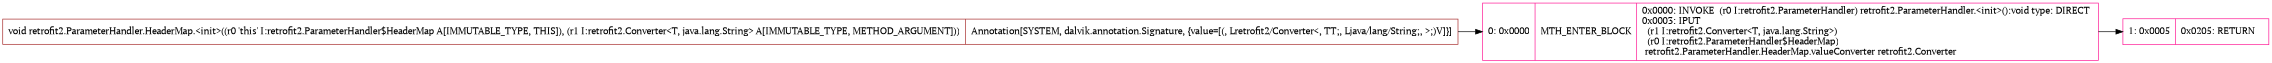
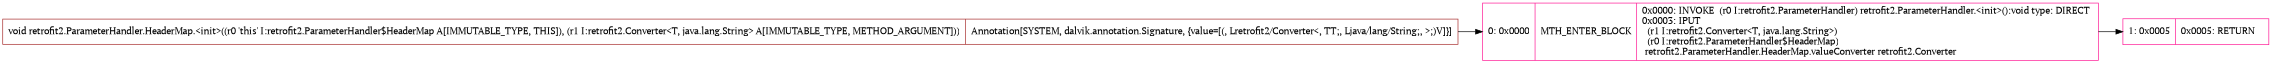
node "1: 0x0005": text "0x0205: RETURN" -> "0x0005: RETURN"
